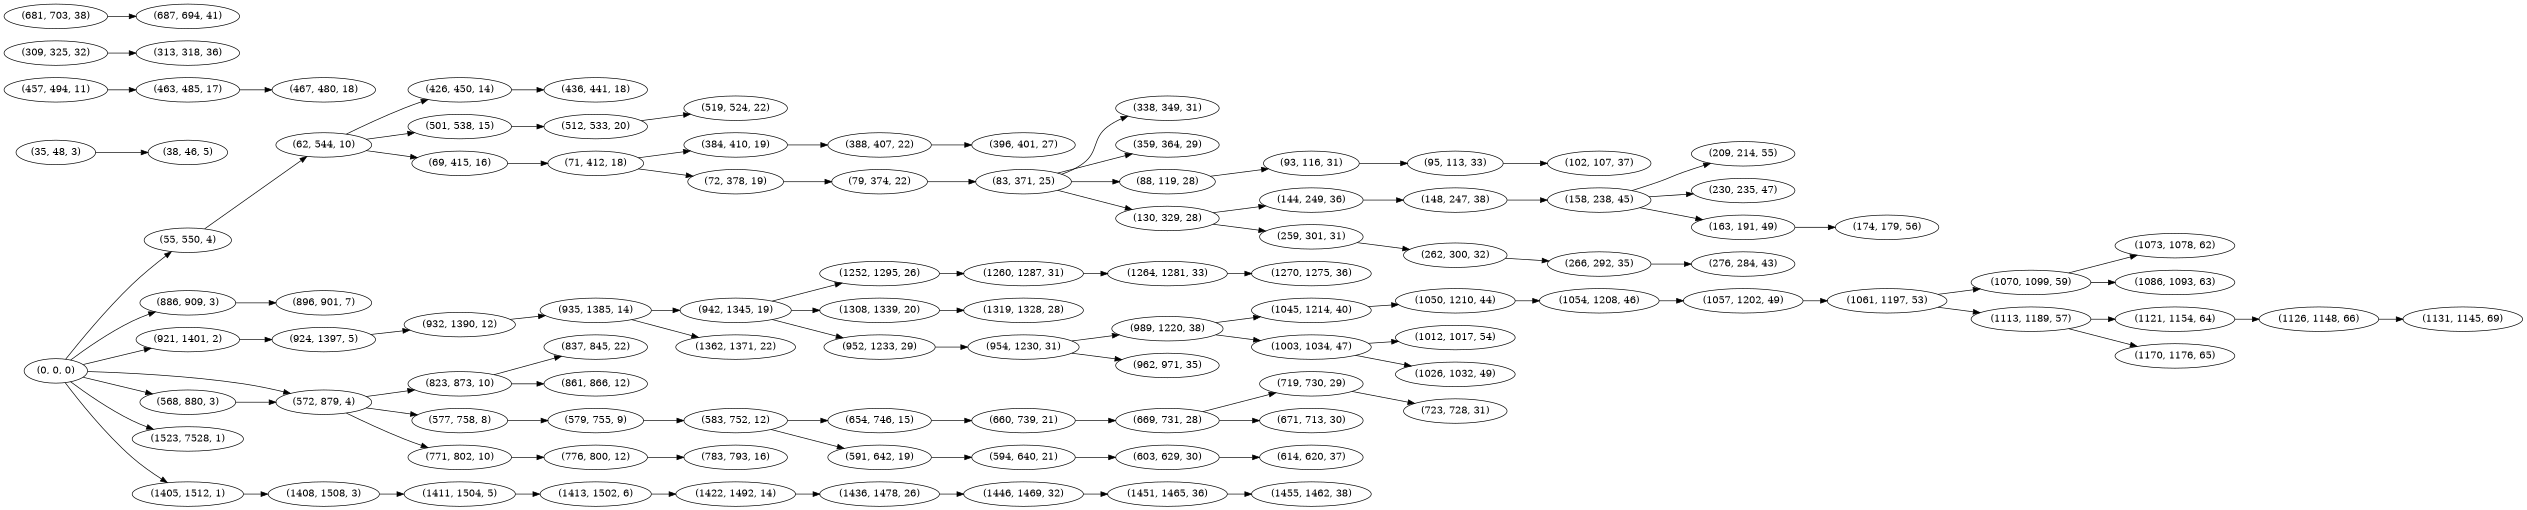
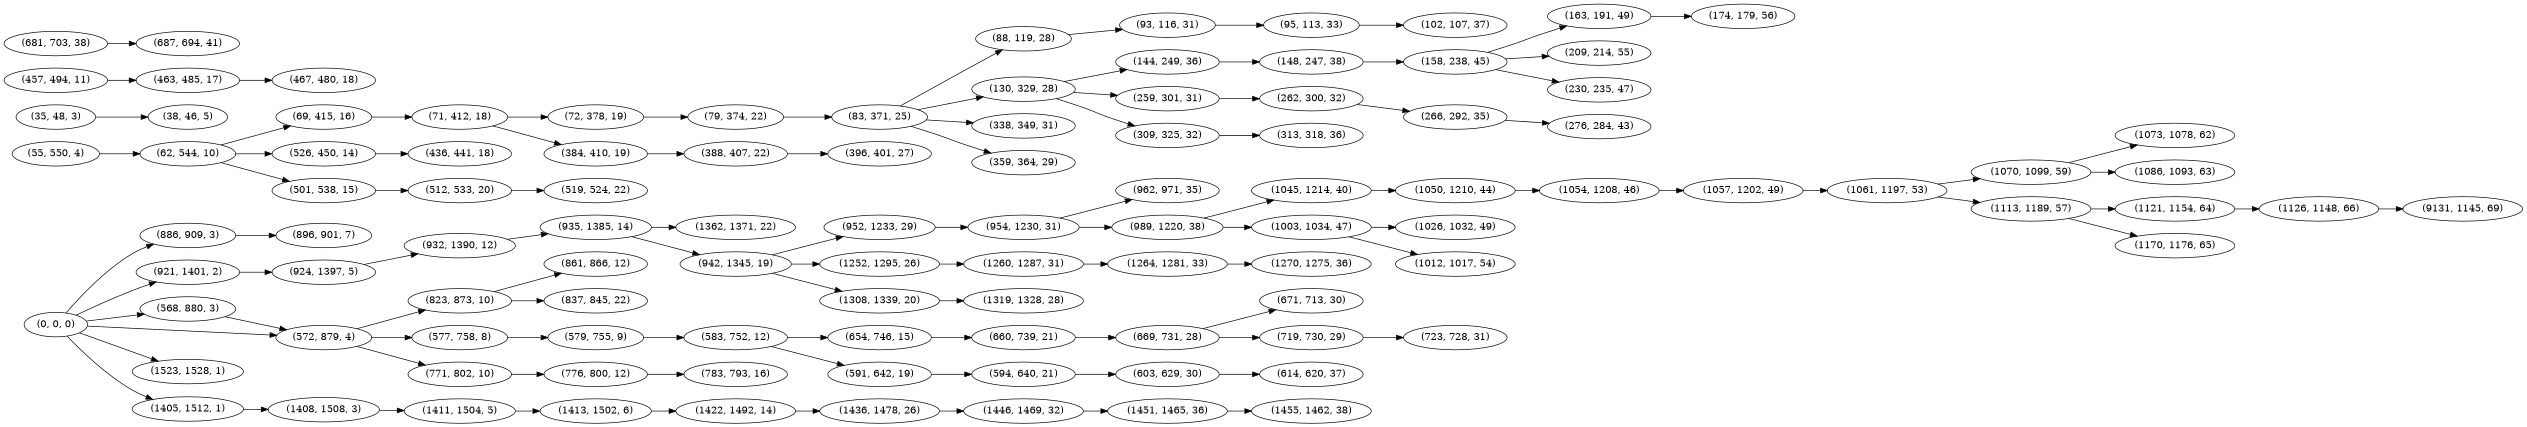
node "(426, 450, 14)": label "(426, 450, 14)" -> "(526, 450, 14)"
edge "(130, 329, 28)" -> "(309, 325, 32)": added
edge "(0, 0, 0)" -> "(55, 550, 4)": removed
node "(1131, 1145, 69)": label "(1131, 1145, 69)" -> "(9131, 1145, 69)"
node "(1523, 7528, 1)": label "(1523, 7528, 1)" -> "(1523, 1528, 1)"
